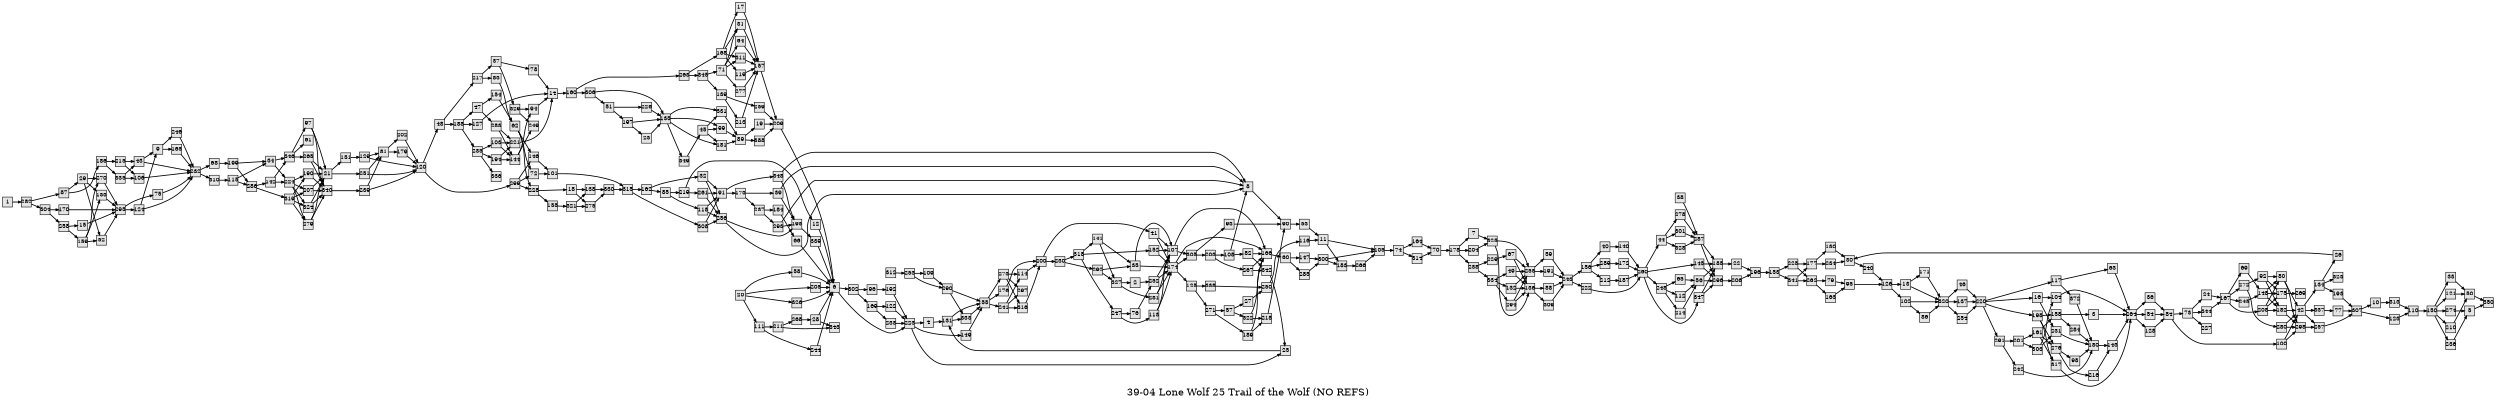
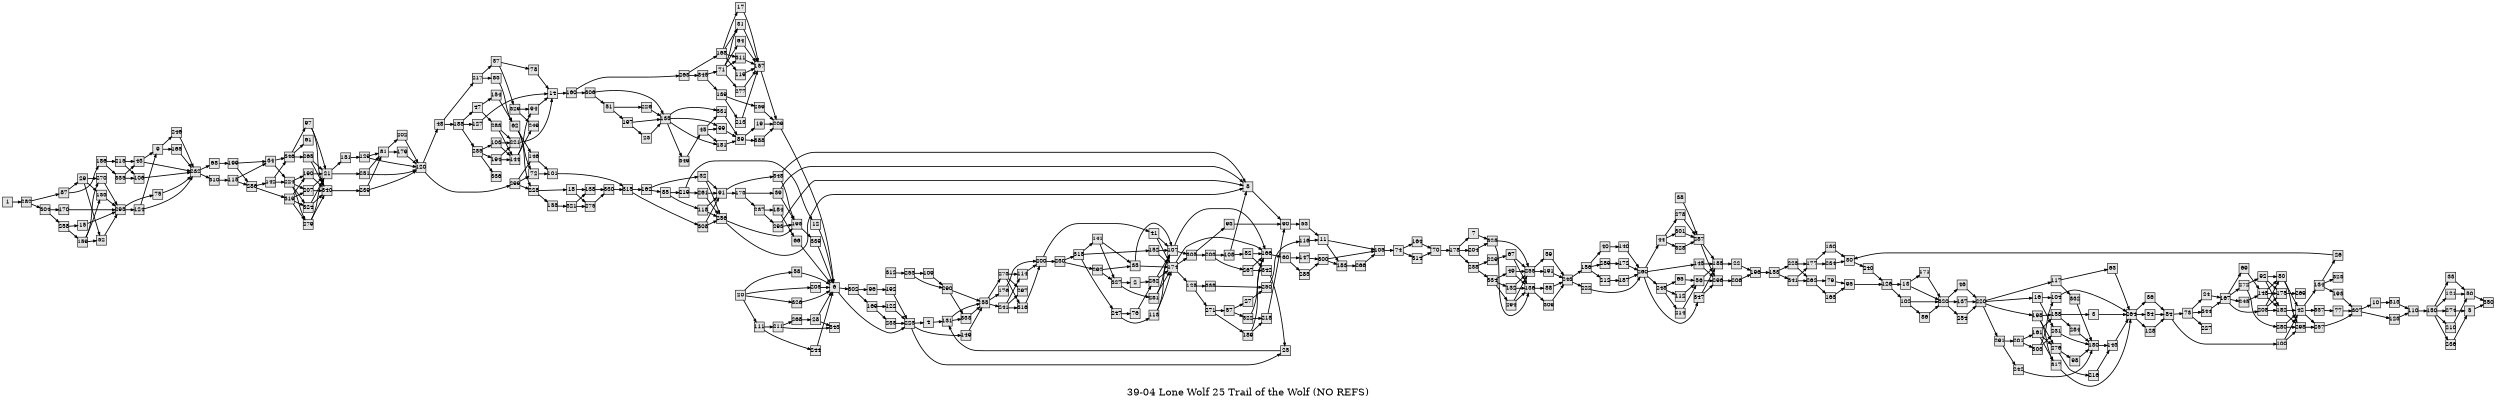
node "372": label "372" -> "332"
